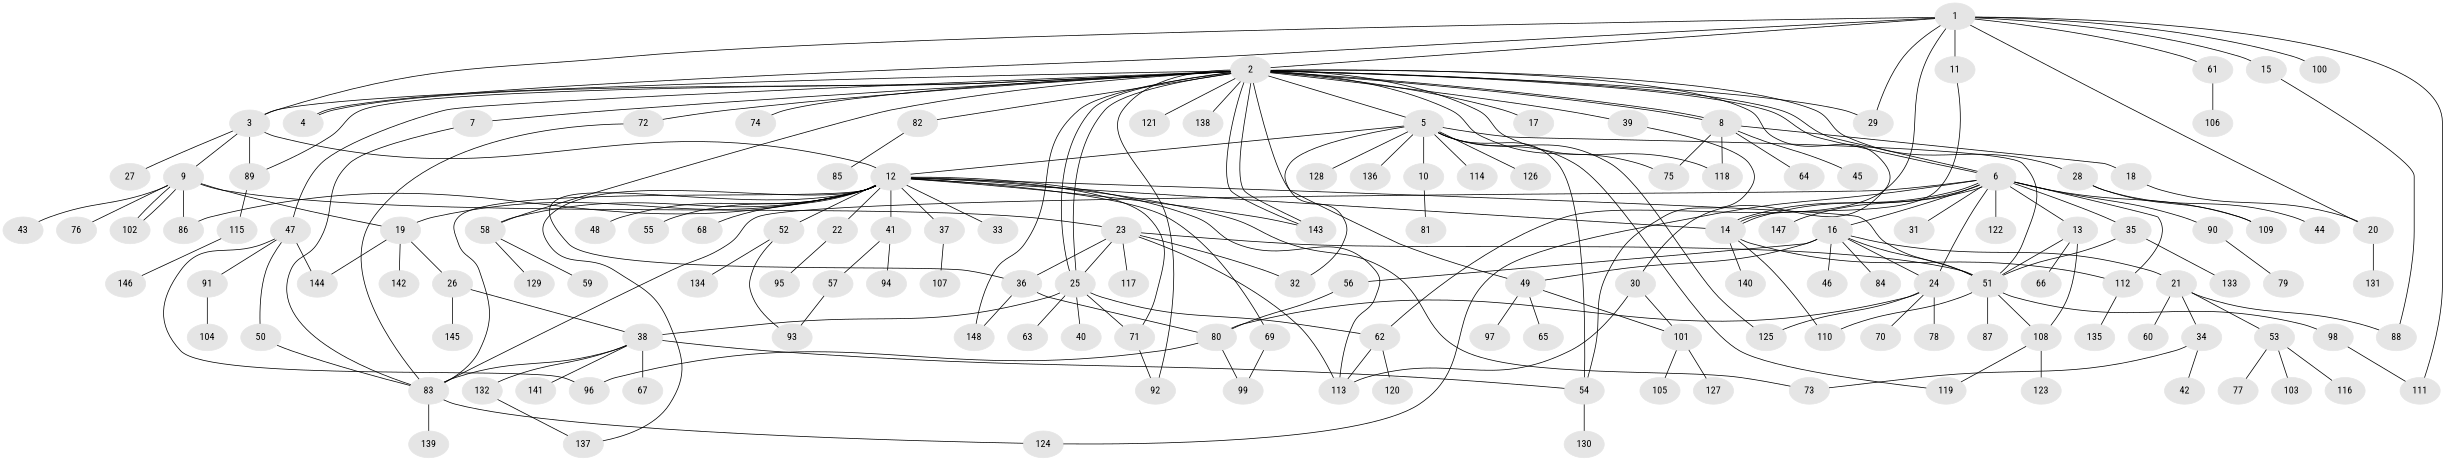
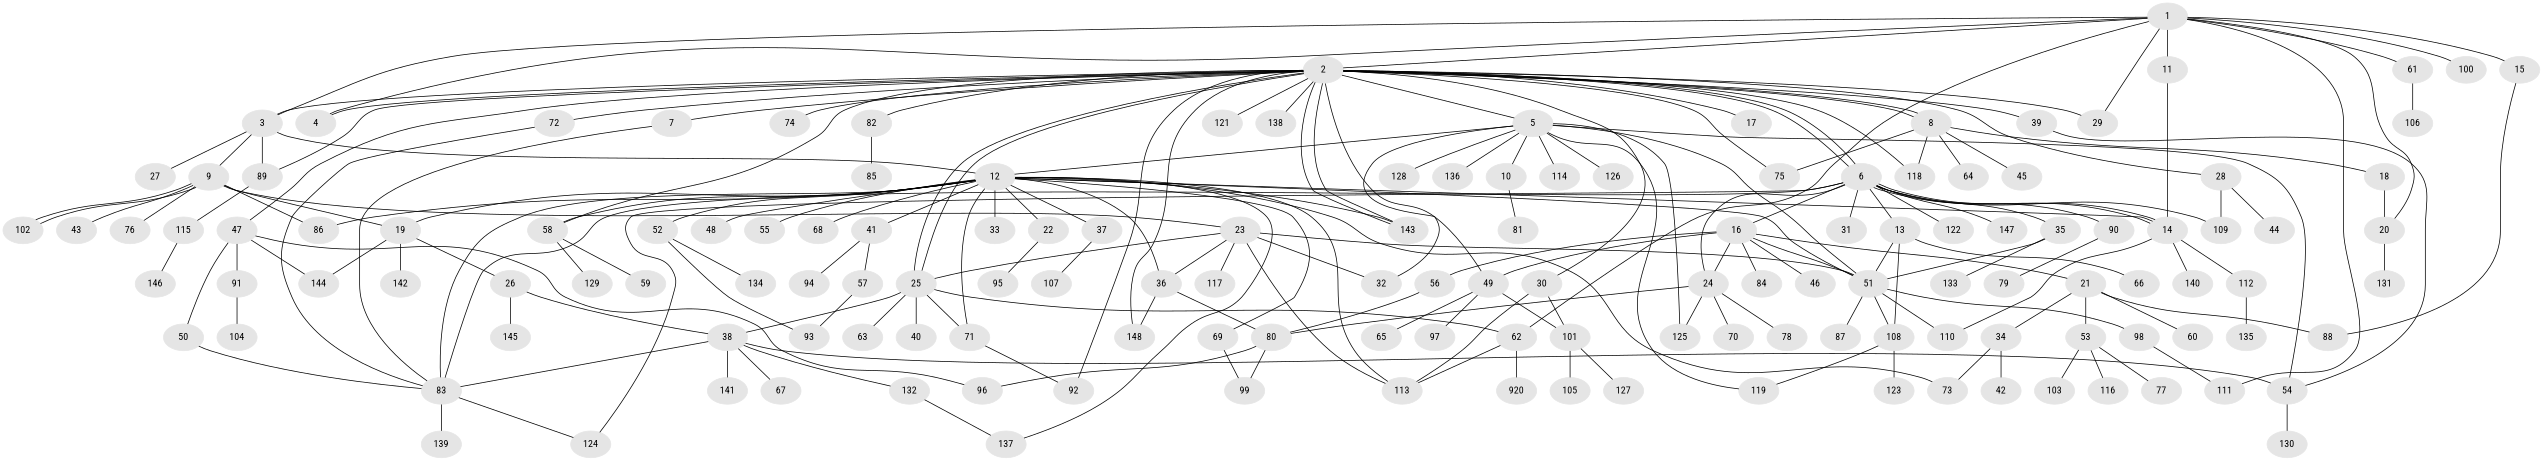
edge "6" -- "112": removed
node "120": label "120" -> "920"
